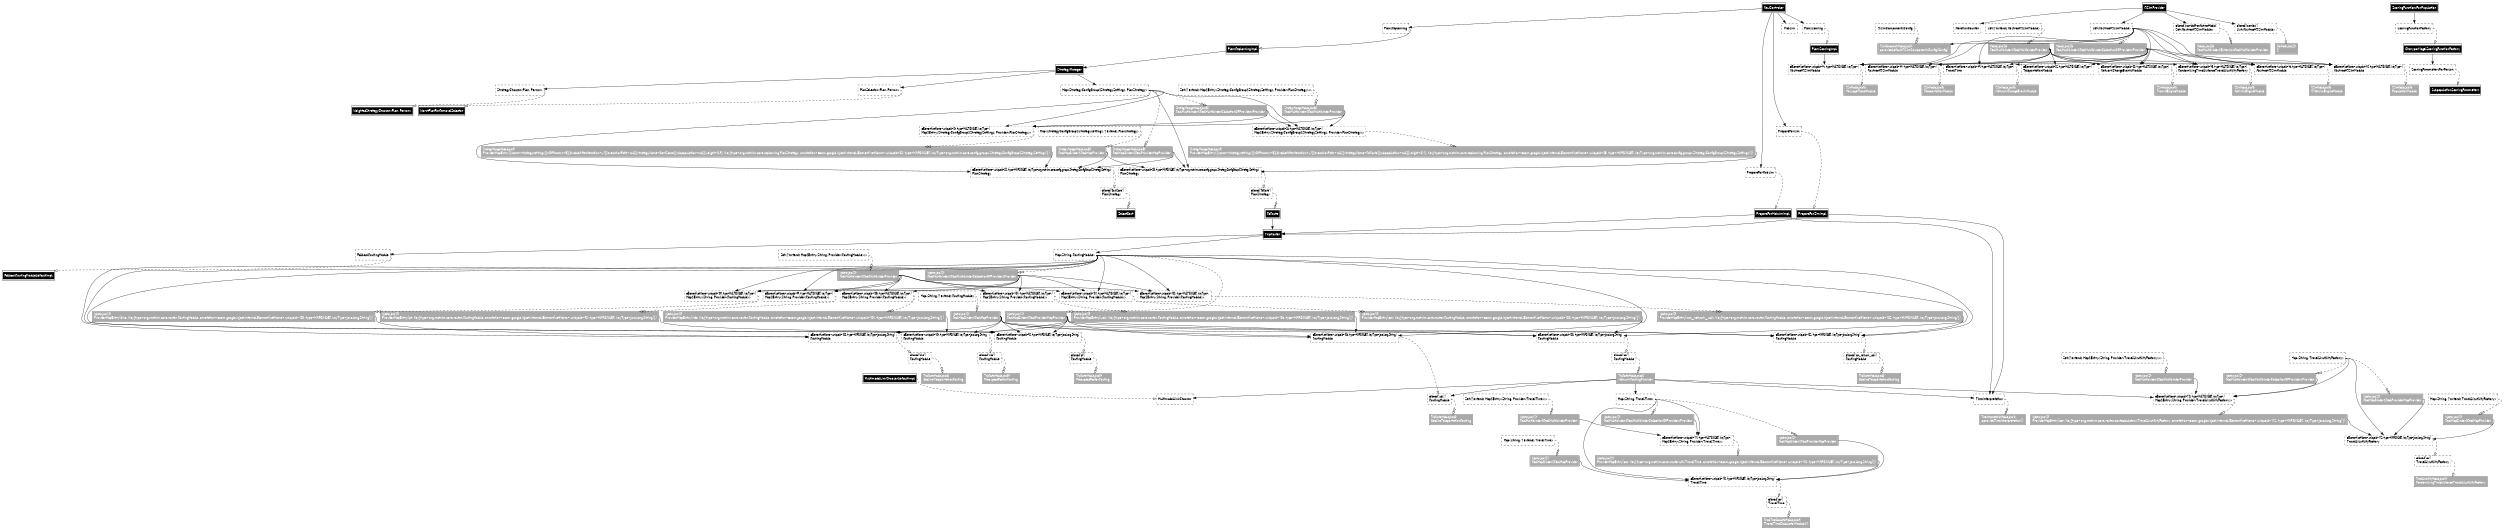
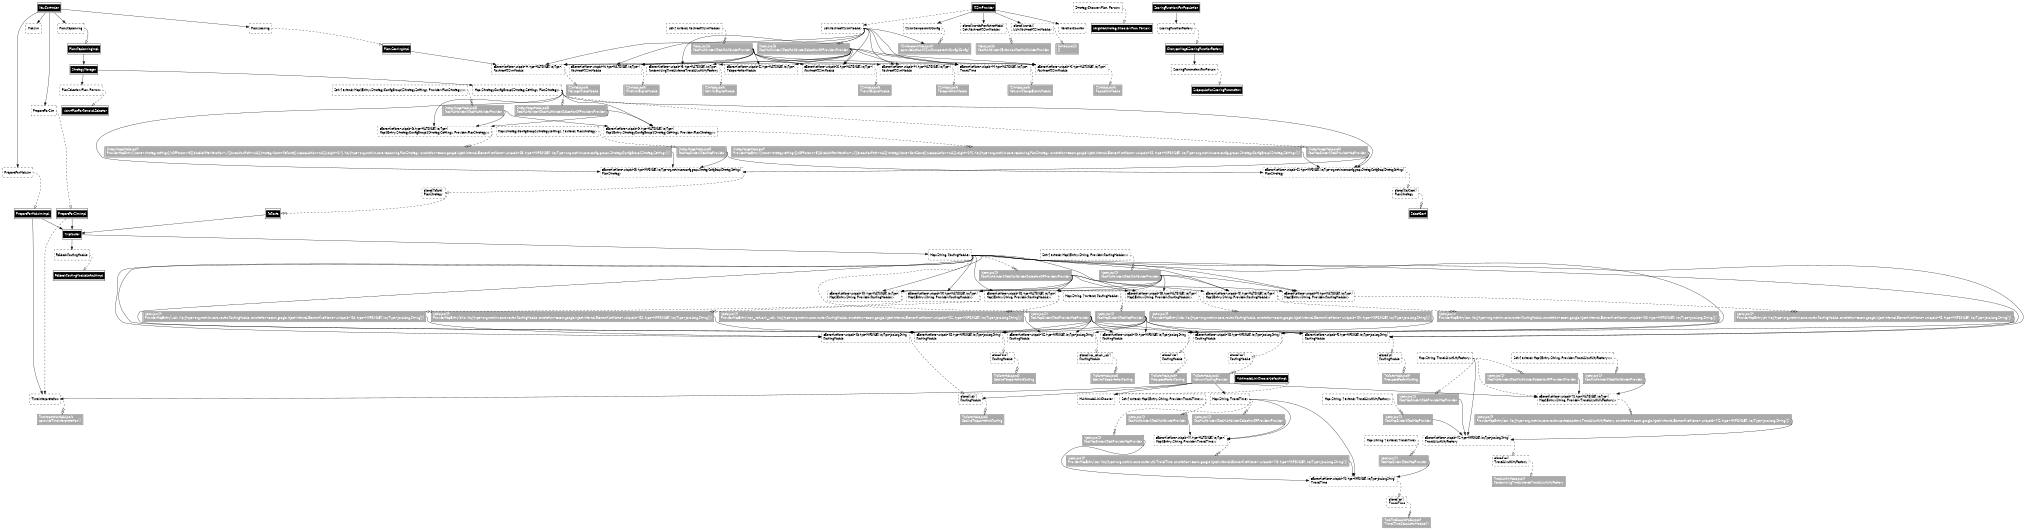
edge "QSimProvider" -> "QSimComponentsConfig": added
edge "QSimProvider" -> "Set<AbstractQSimModule>": style solid -> dashed
node "@Element(setName=,uniqueId=80, type=MULTIBINDER, keyType=)": text "NetworkChangeEventsModule" -> "AbstractQSimModule"
edge "StrategyManager" -> "StrategyChooser<Plan, Person>": removed
edge "PrepareForSimImpl" -> "TimeInterpretation": style solid -> dashed
edge "Map<String, RoutingModule>" -> "@Element(setName=,uniqueId=105, type=MULTIBINDER, keyType=)": added
edge "Map<String, RoutingModule>" -> "@Element(setName=,uniqueId=107, type=MULTIBINDER, keyType=)": added
edge "Map<String, TravelDisutilityFactory>" -> "@Element(setName=,uniqueId=113, type=MULTIBINDER, keyType=)": style solid -> dashed
